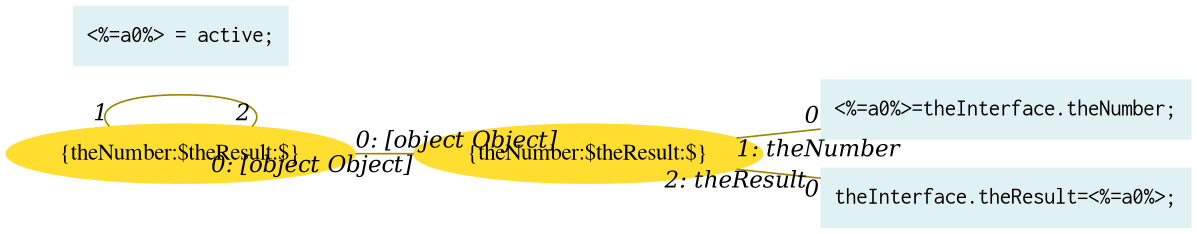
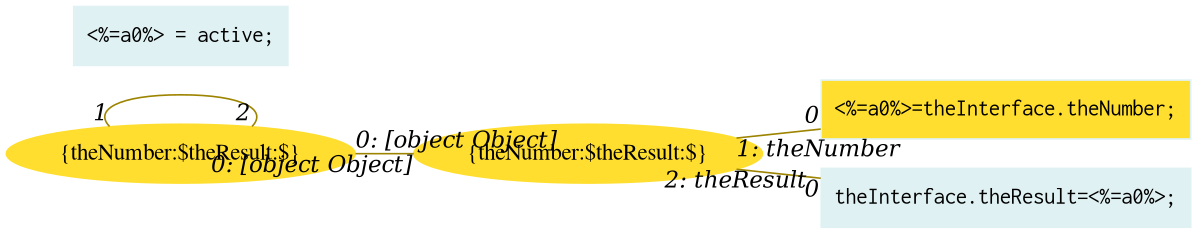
node "<%=a0%>=theInterface.theNumber;": fillcolor #dff1f2 -> #ffde2f
